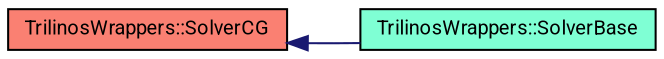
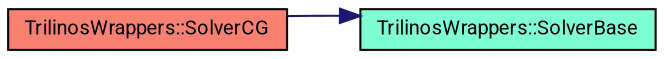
edge "TrilinosWrappers::SolverBase" -> "TrilinosWrappers::SolverCG": reversed
